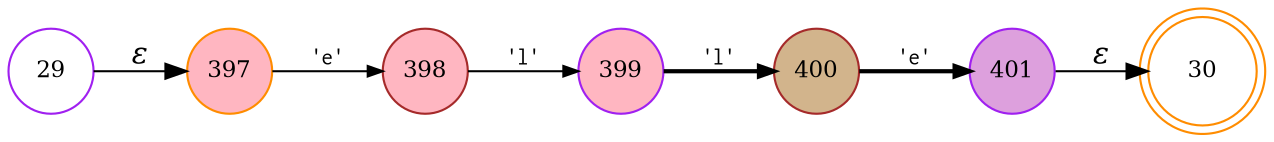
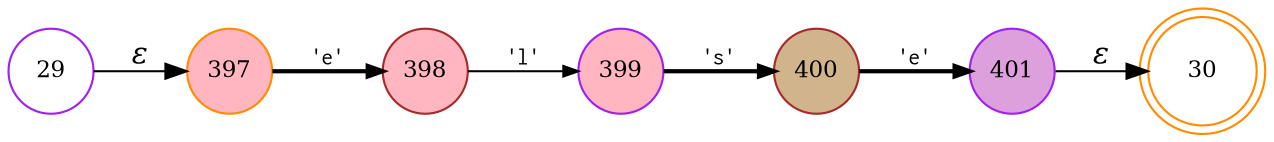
edge "399" -> "400": label "'l'" -> "'s'"
edge "397" -> "398": style solid -> bold
